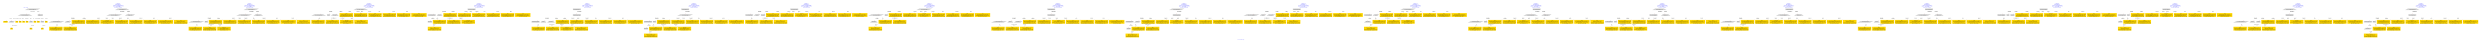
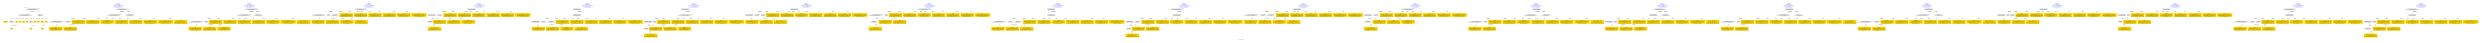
node "Concept2": fillcolor lightgray -> gold
